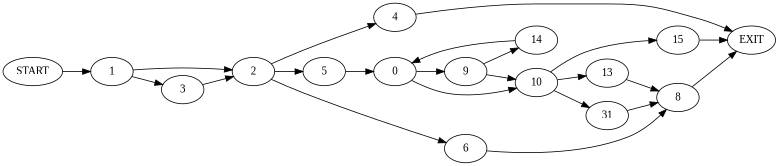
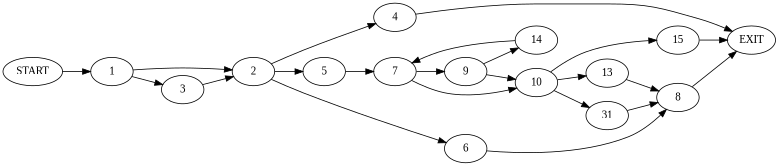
node "0": label "0" -> "7"
